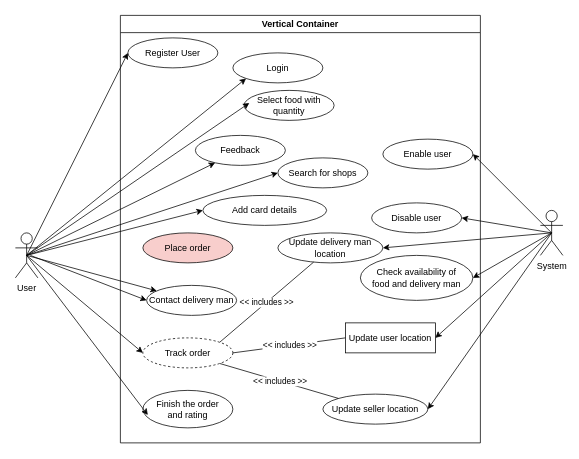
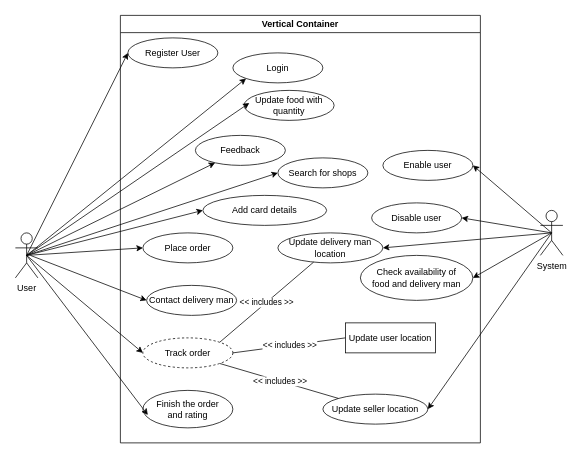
node "Select food with quantity": label "Select food with quantity" -> "Update food with quantity"
node "Enable user": moved (428, 154) -> (428, 165)
node "Place order": fillcolor #f8cecc -> #ffffff
edge "User" -> "Contact delivery man": now "User" -> "Place order"
edge "System" -> "Update user location": removed
